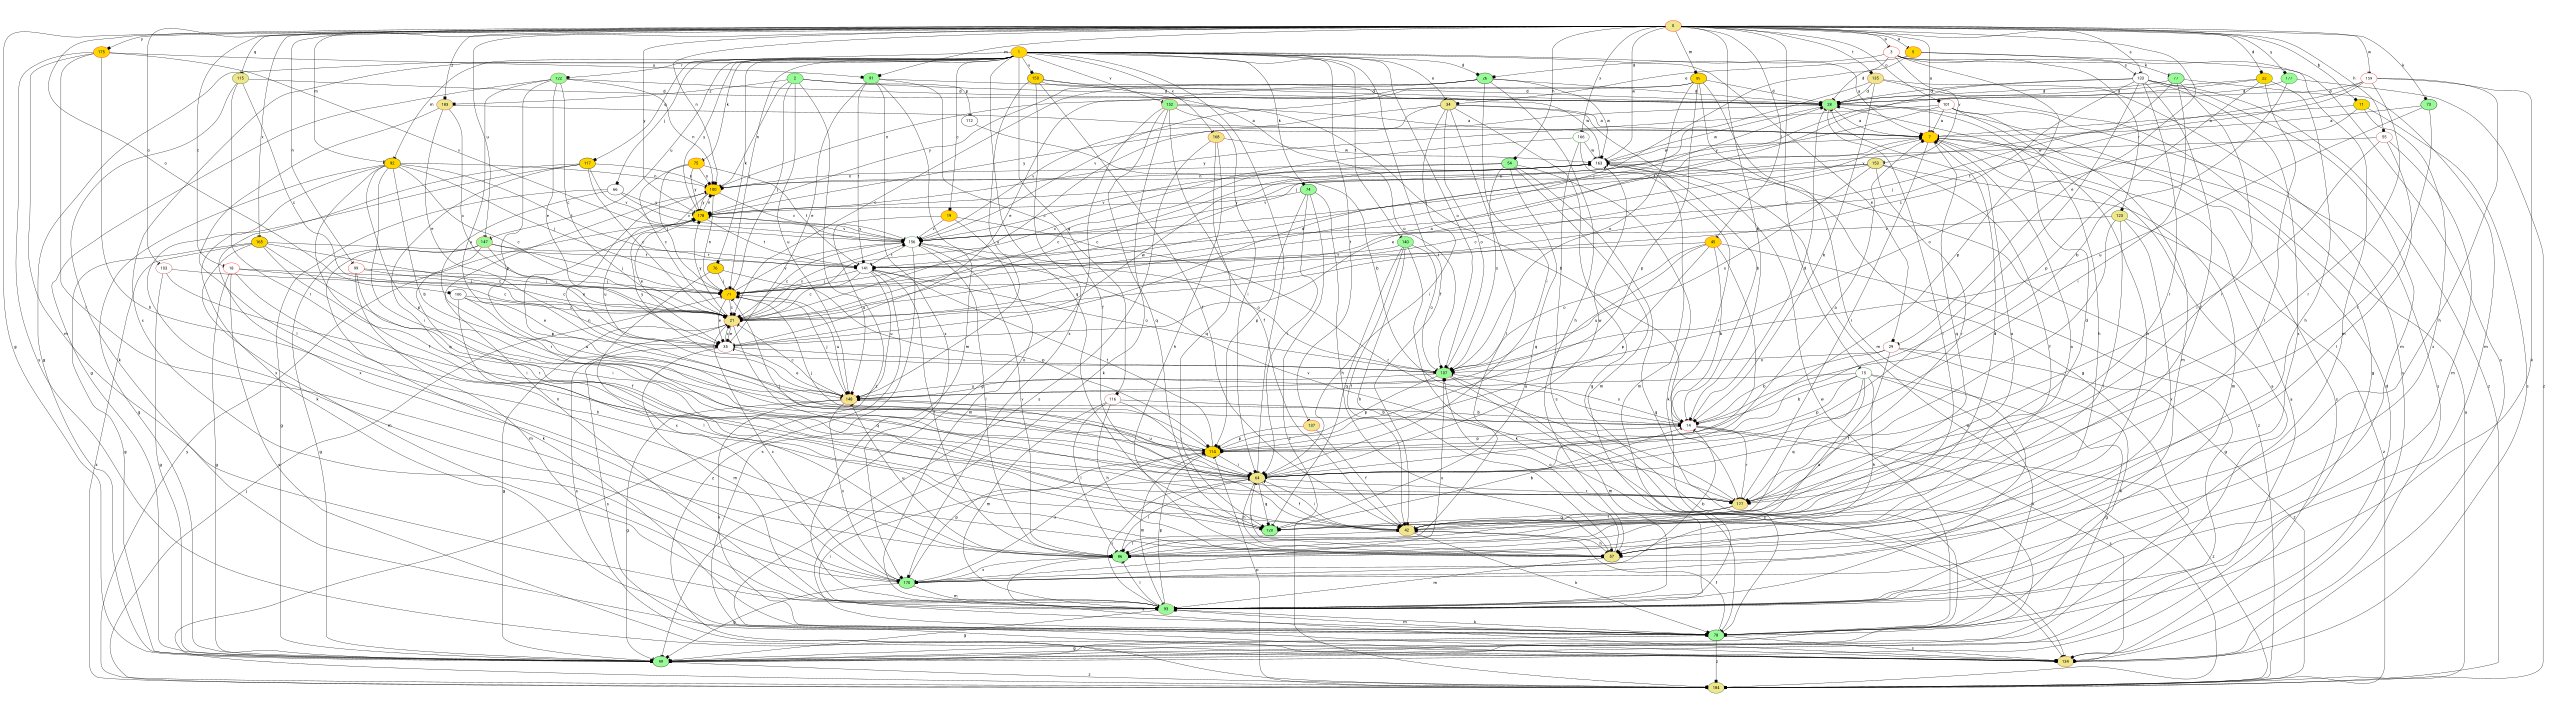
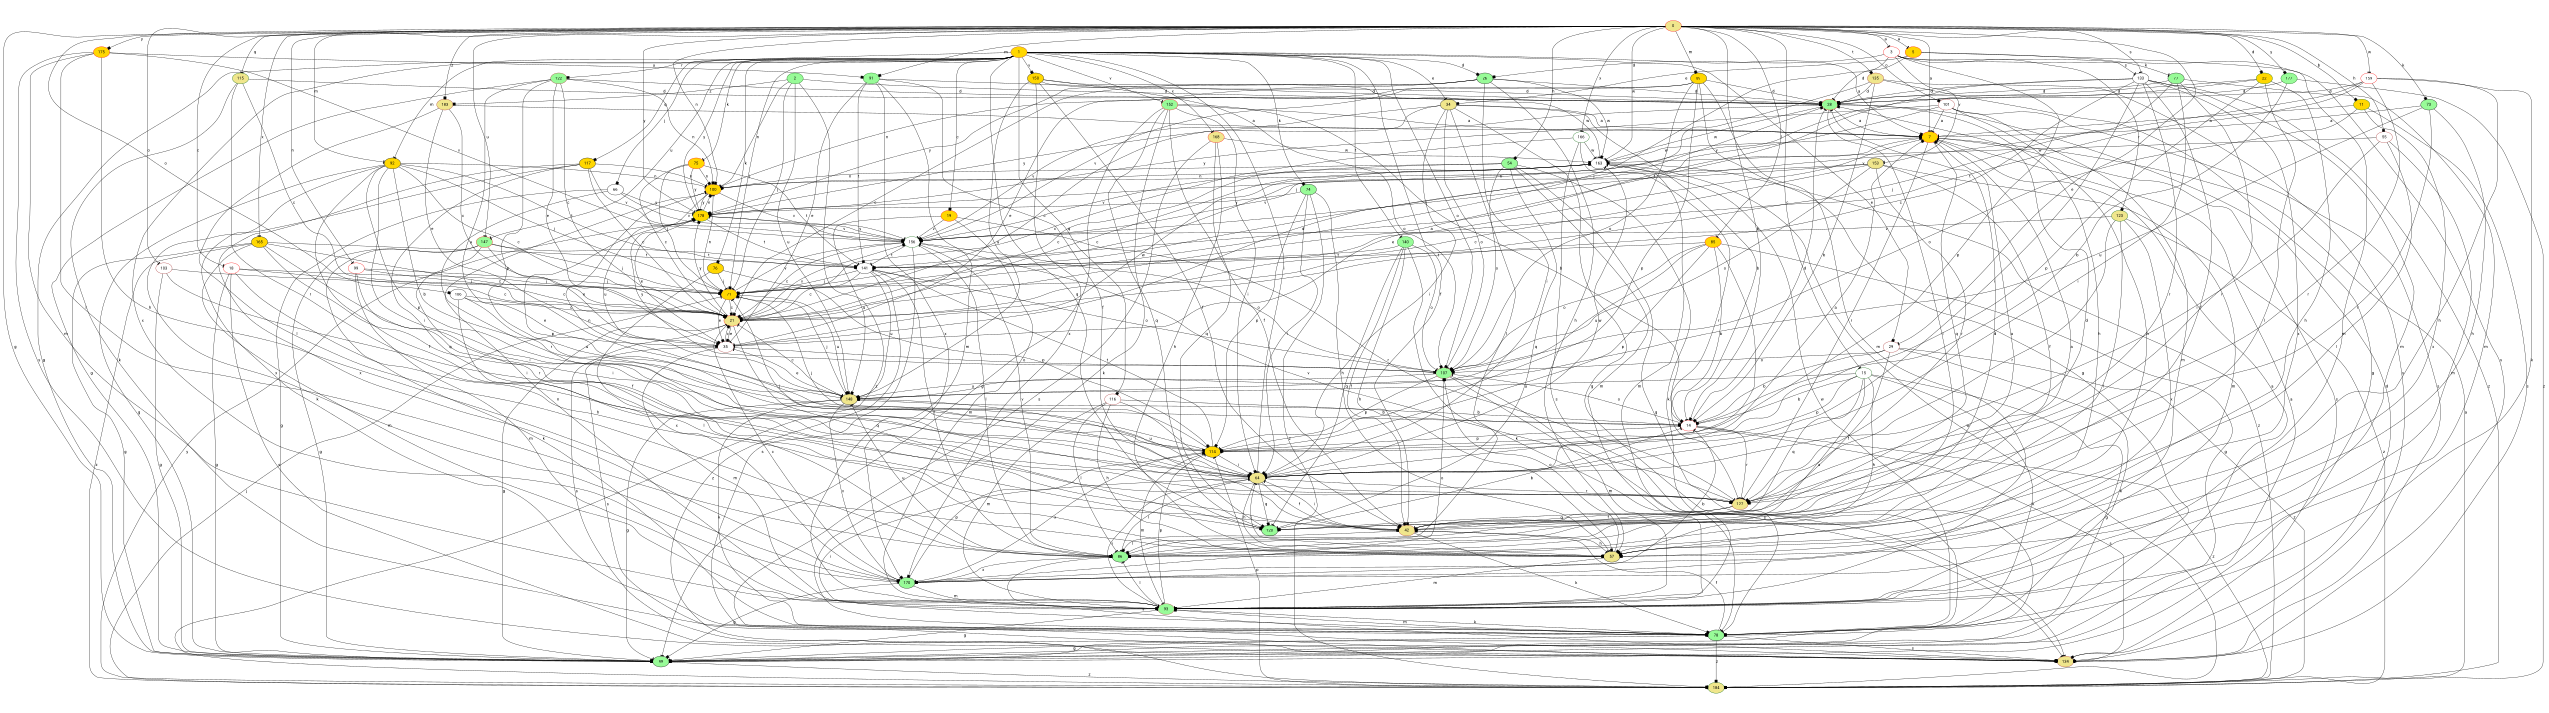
node "112": removed
node "45": label "45" -> "85"
node "148": color red -> black
node "137": removed
edge "73" -> "57": added, label "h"
